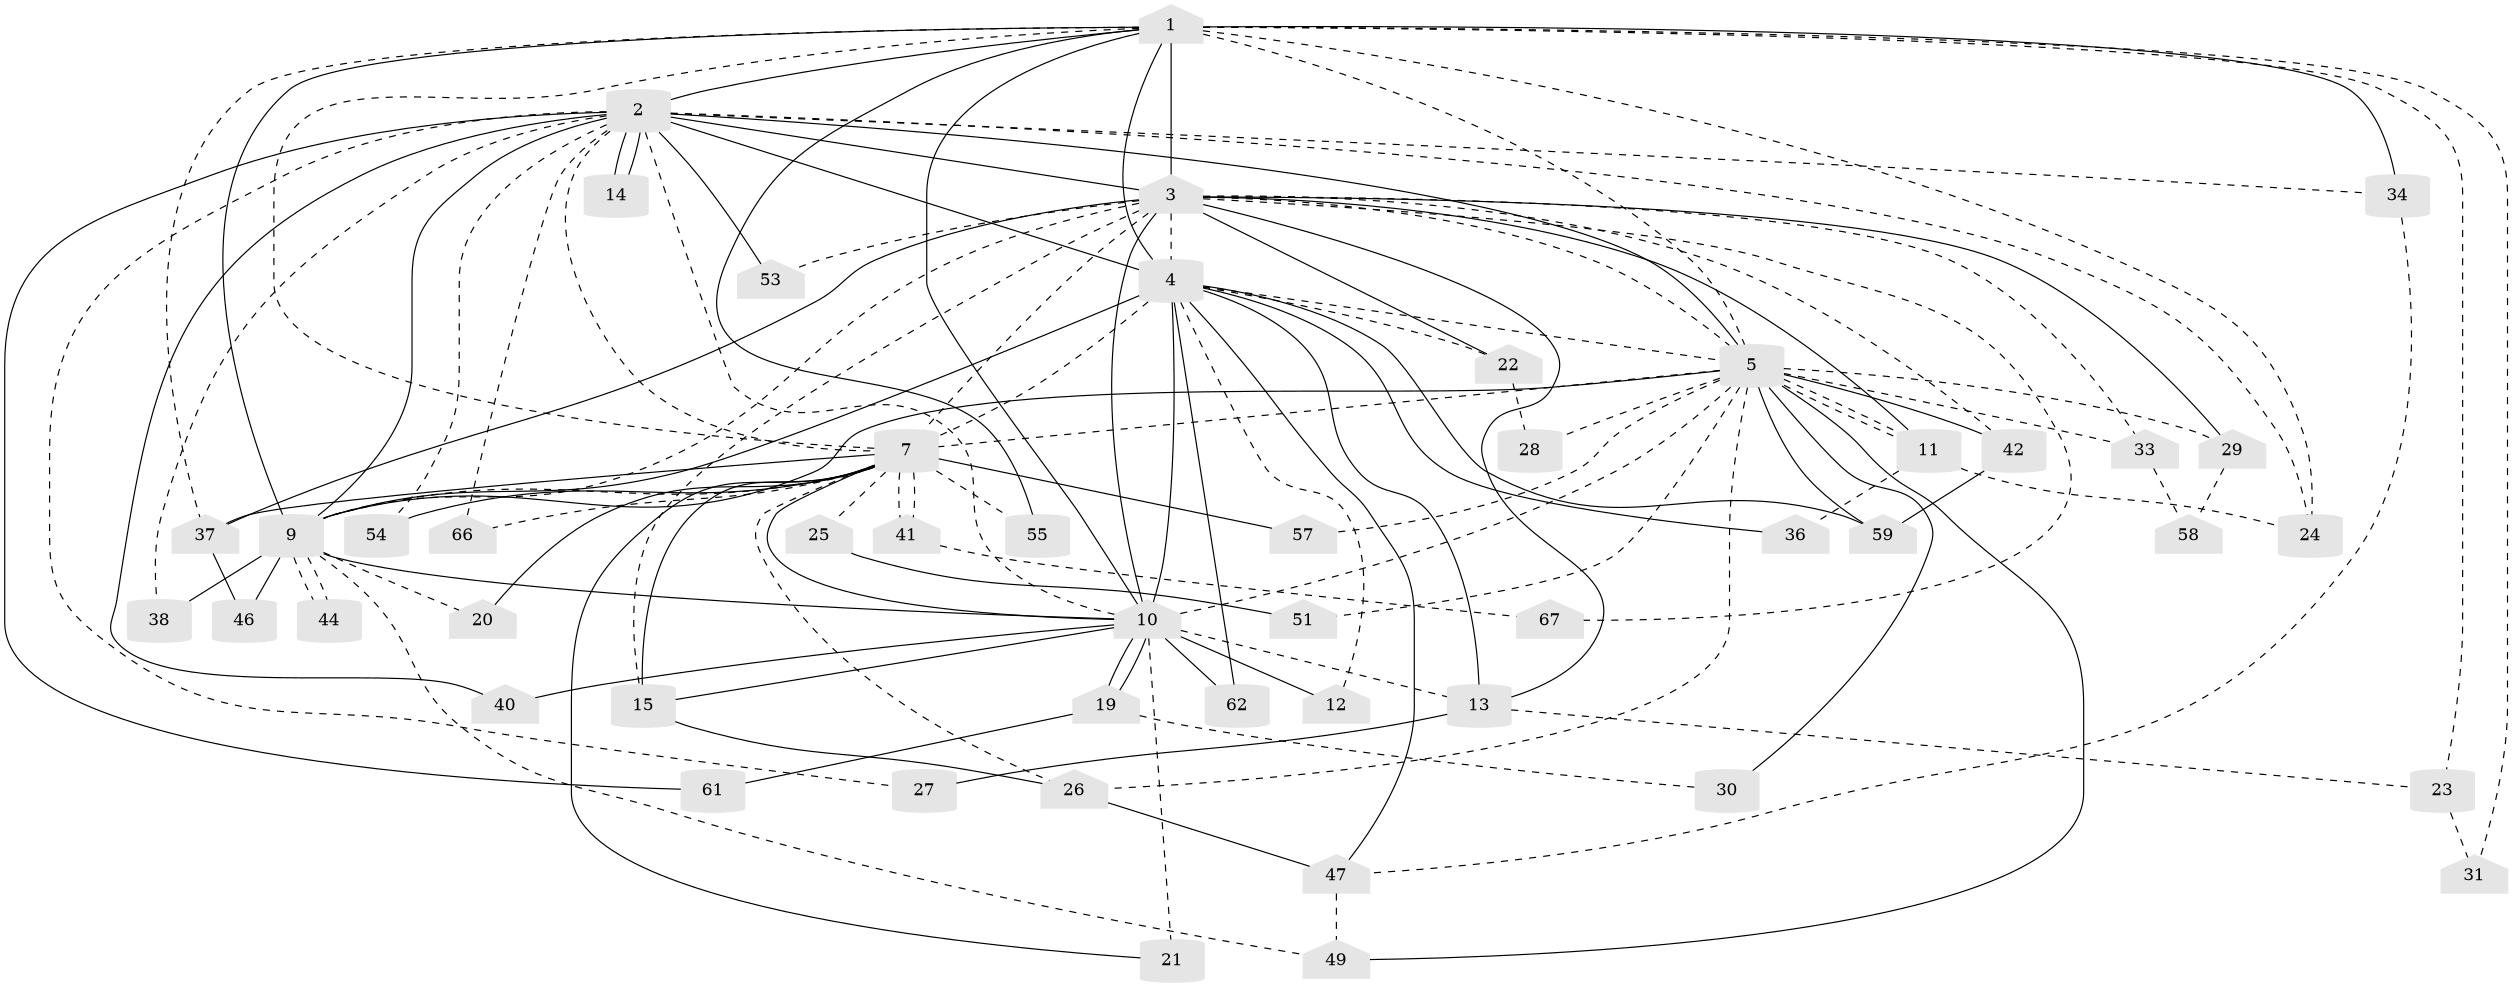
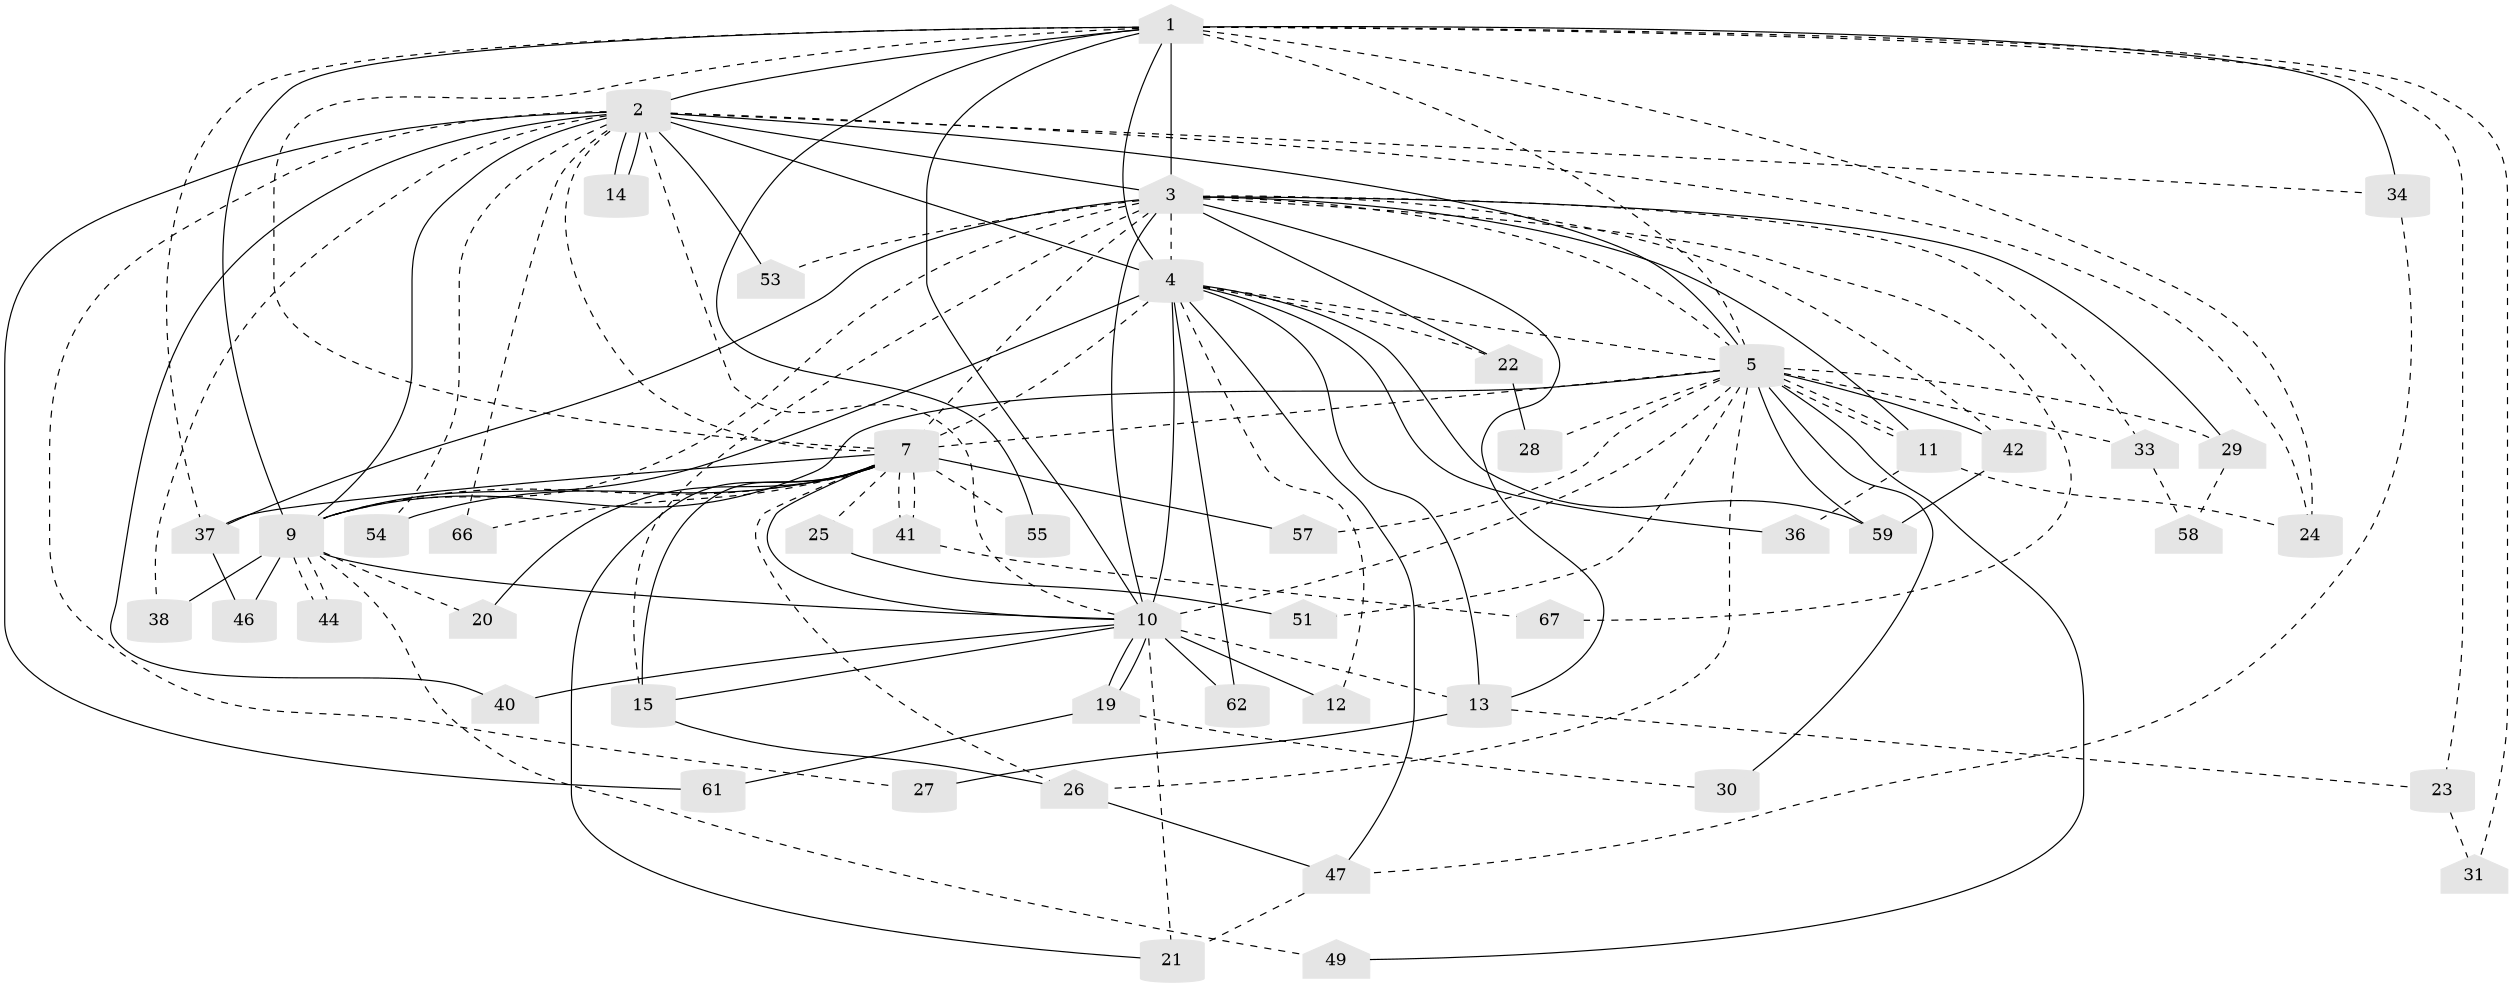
edge "22" -- "28": style dashed -> solid
edge "47" -- "49": now "47" -- "21"
